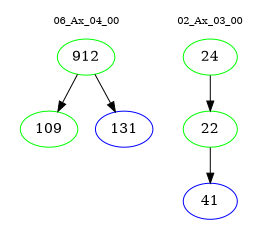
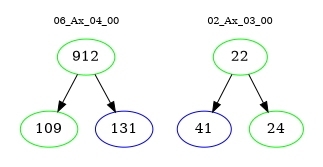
edge "24" -> "22": reversed
